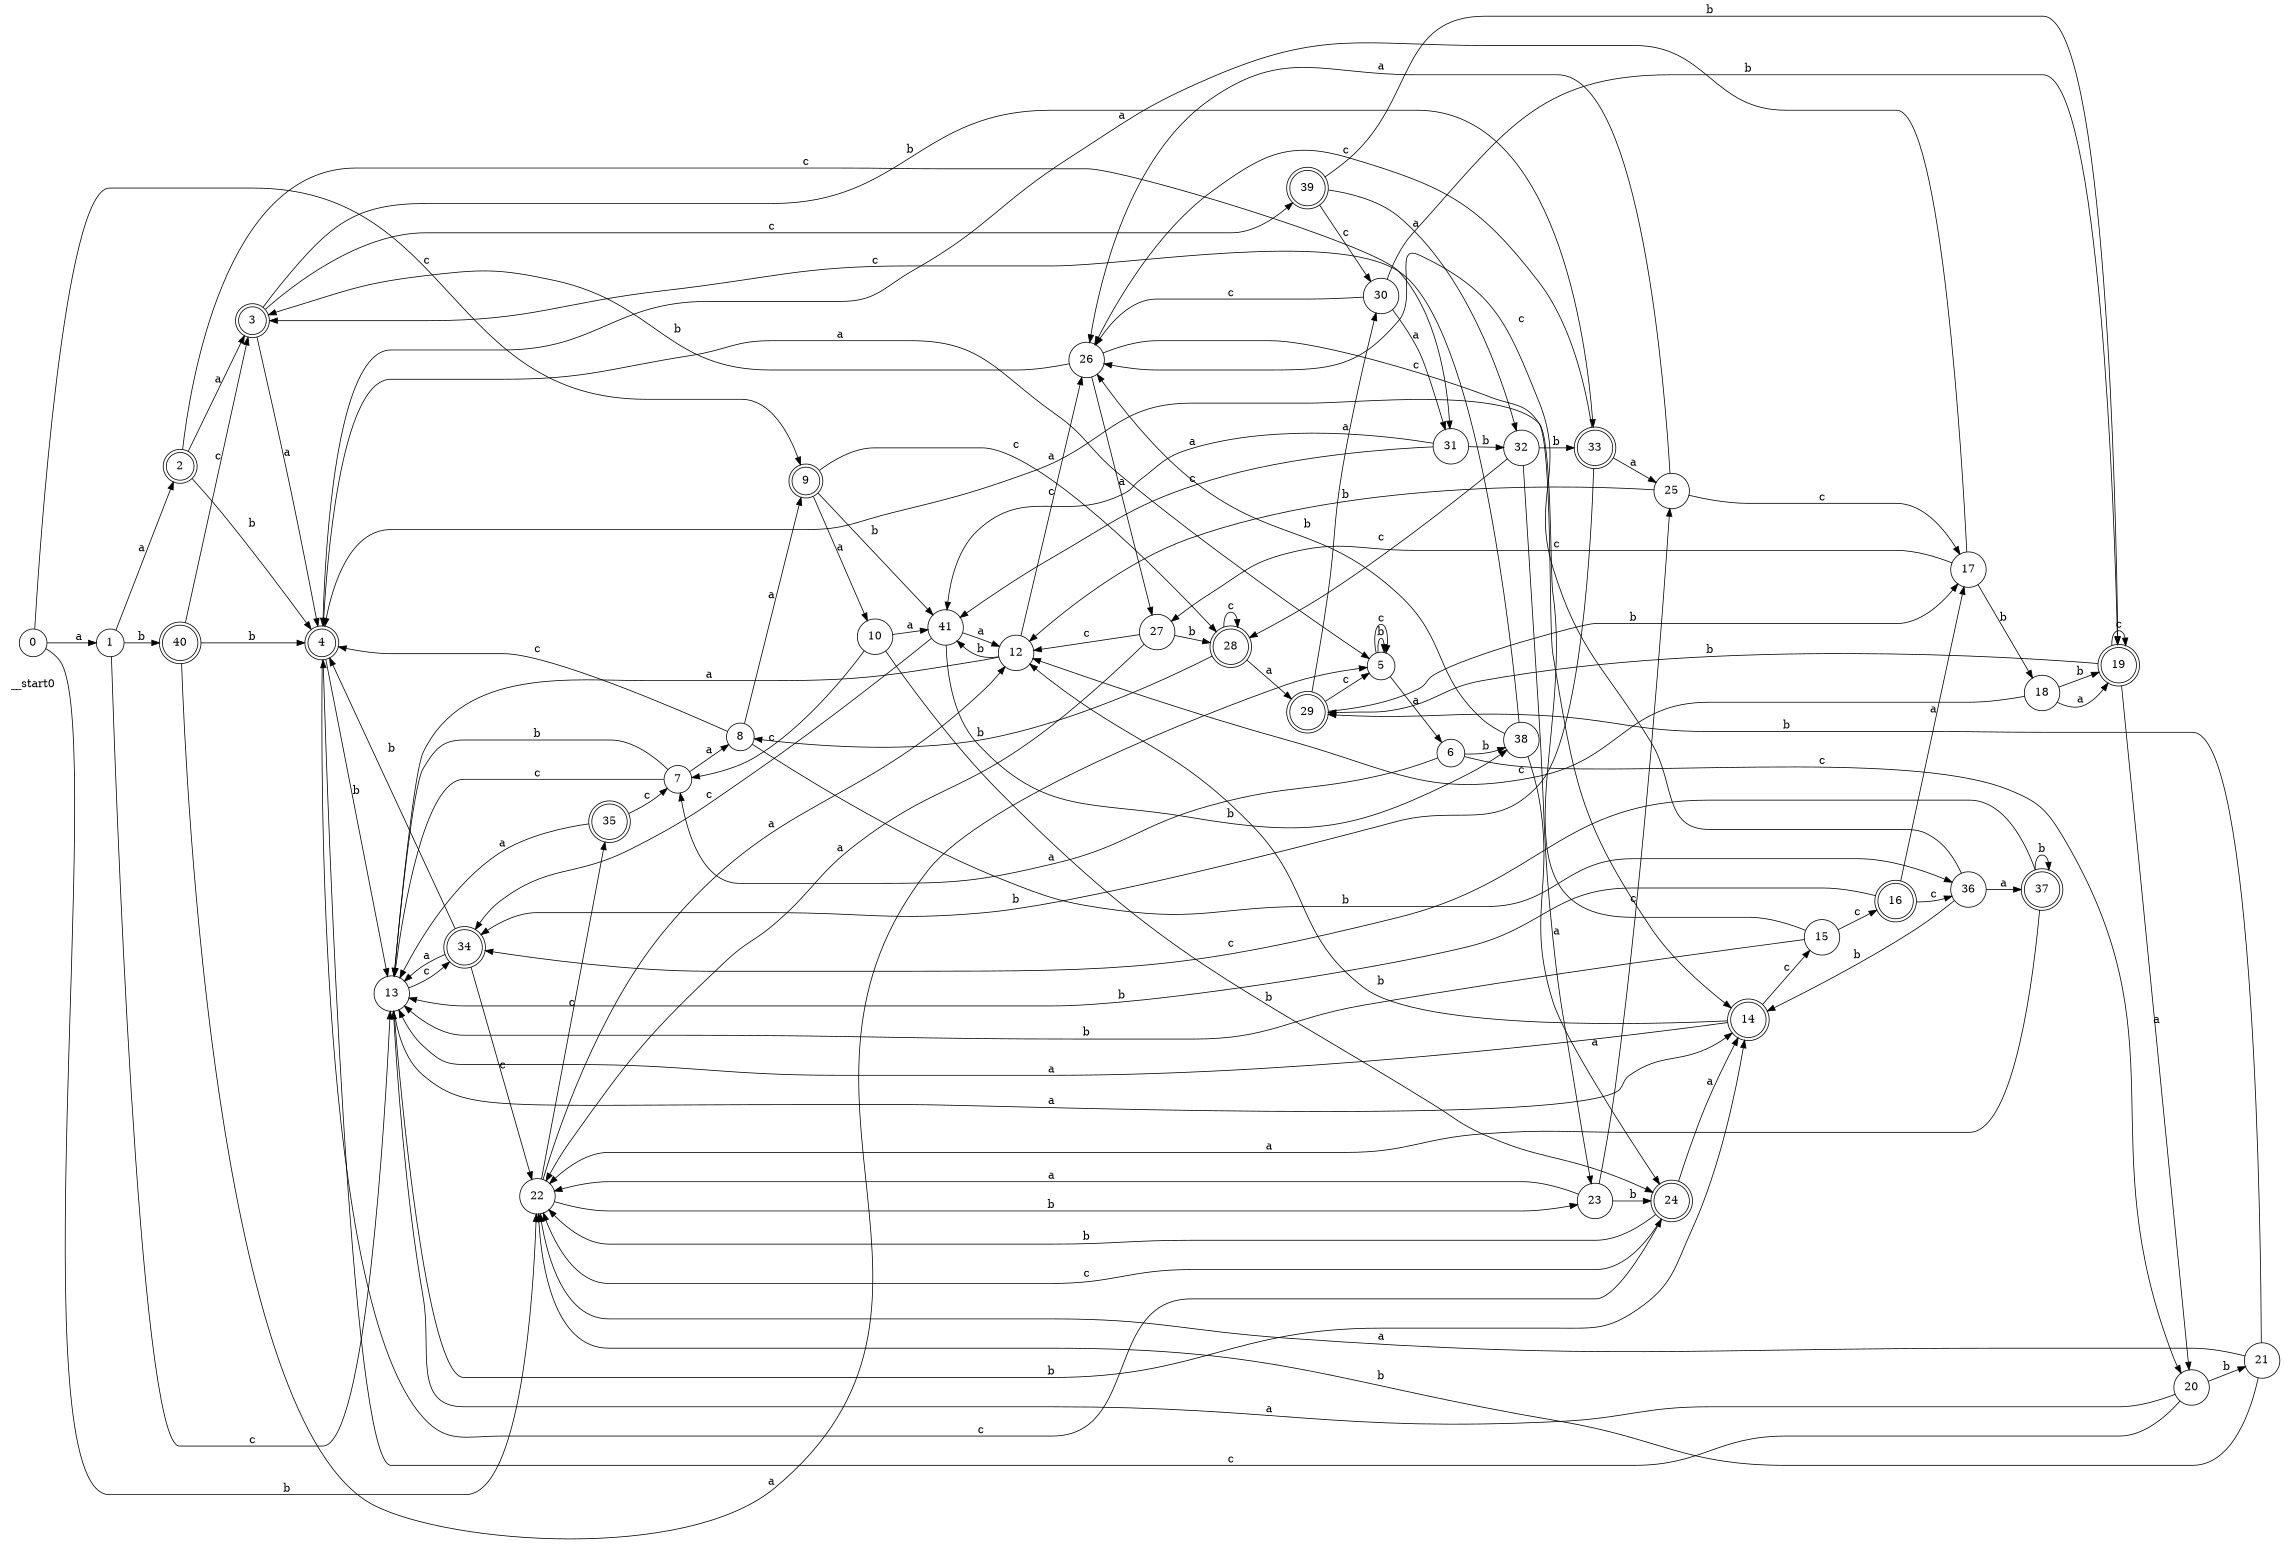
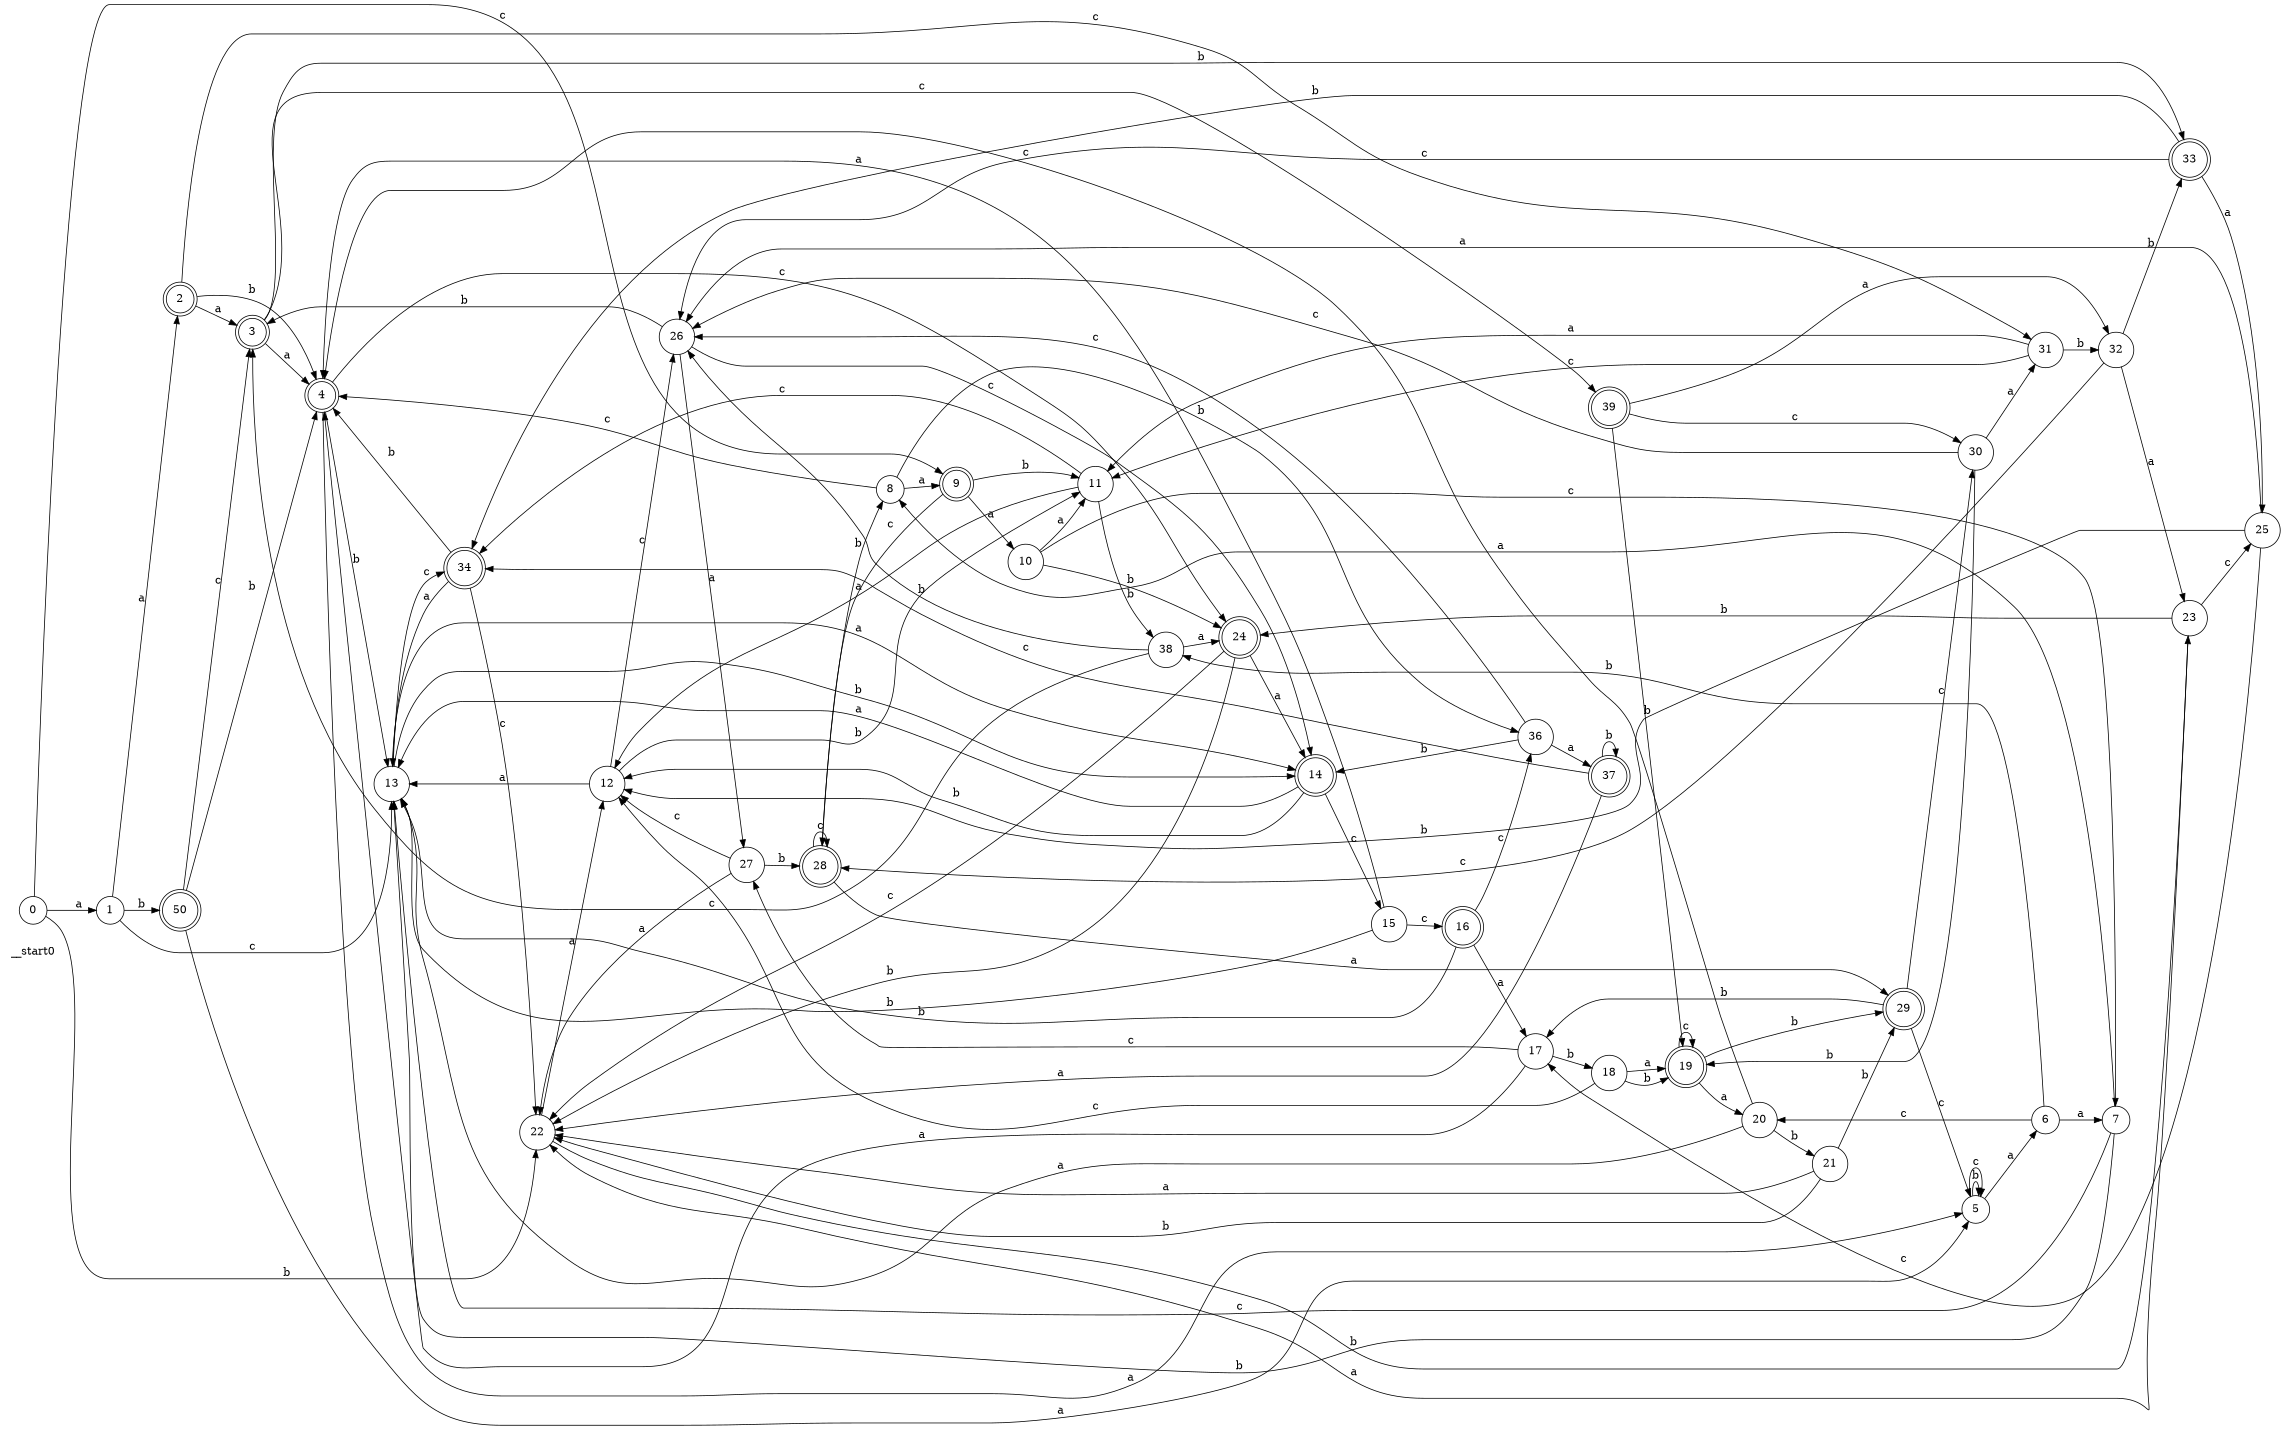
edge "29" -> "30": label "a" -> "c"
node "41": label "41" -> "11"
node "40": label "40" -> "50"
node "35": removed
